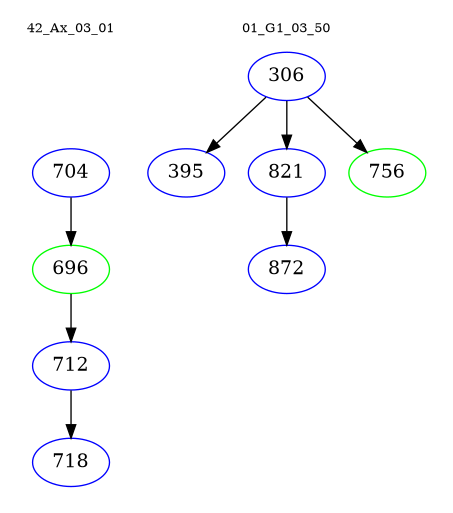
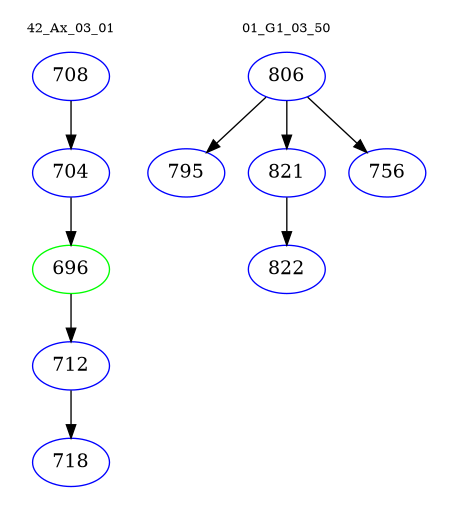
node "708": added
node "306": label "306" -> "806"
node "395": label "395" -> "795"
node "756": color green -> blue
node "872": label "872" -> "822"
